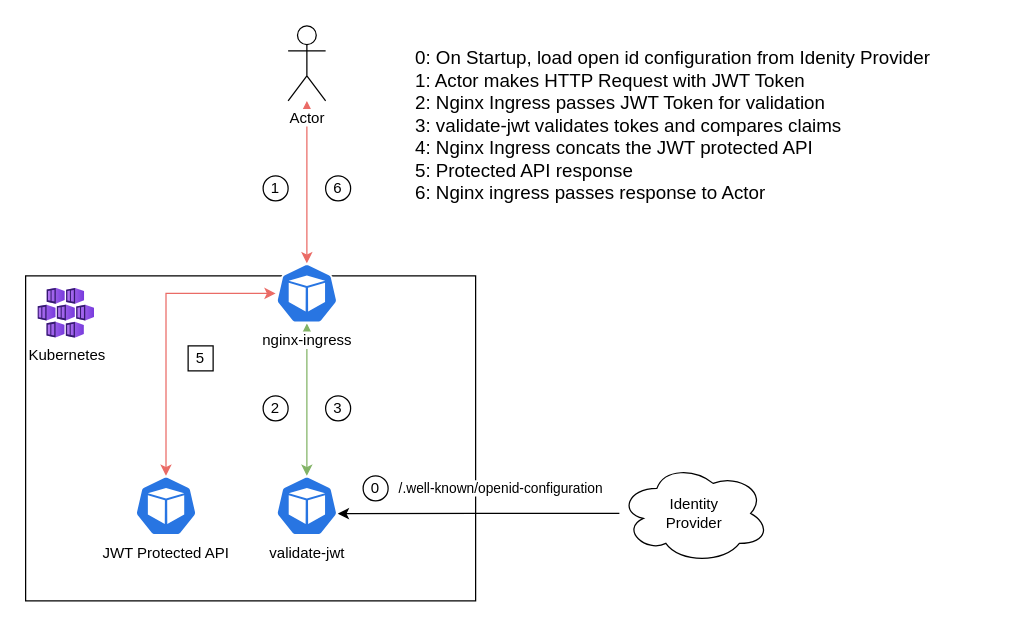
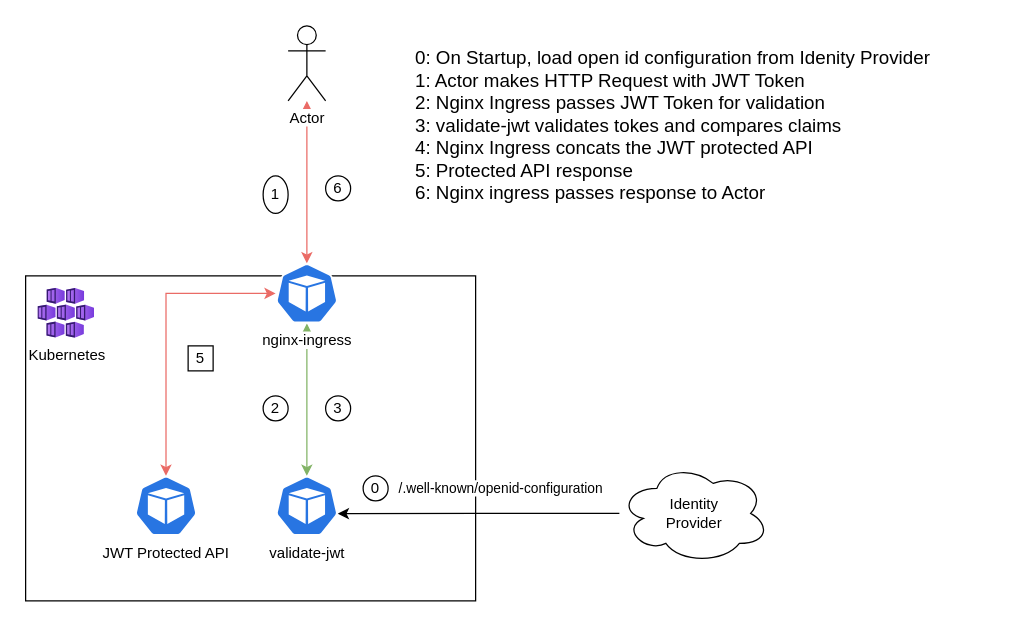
node "1": size 25x25 -> 25x38
